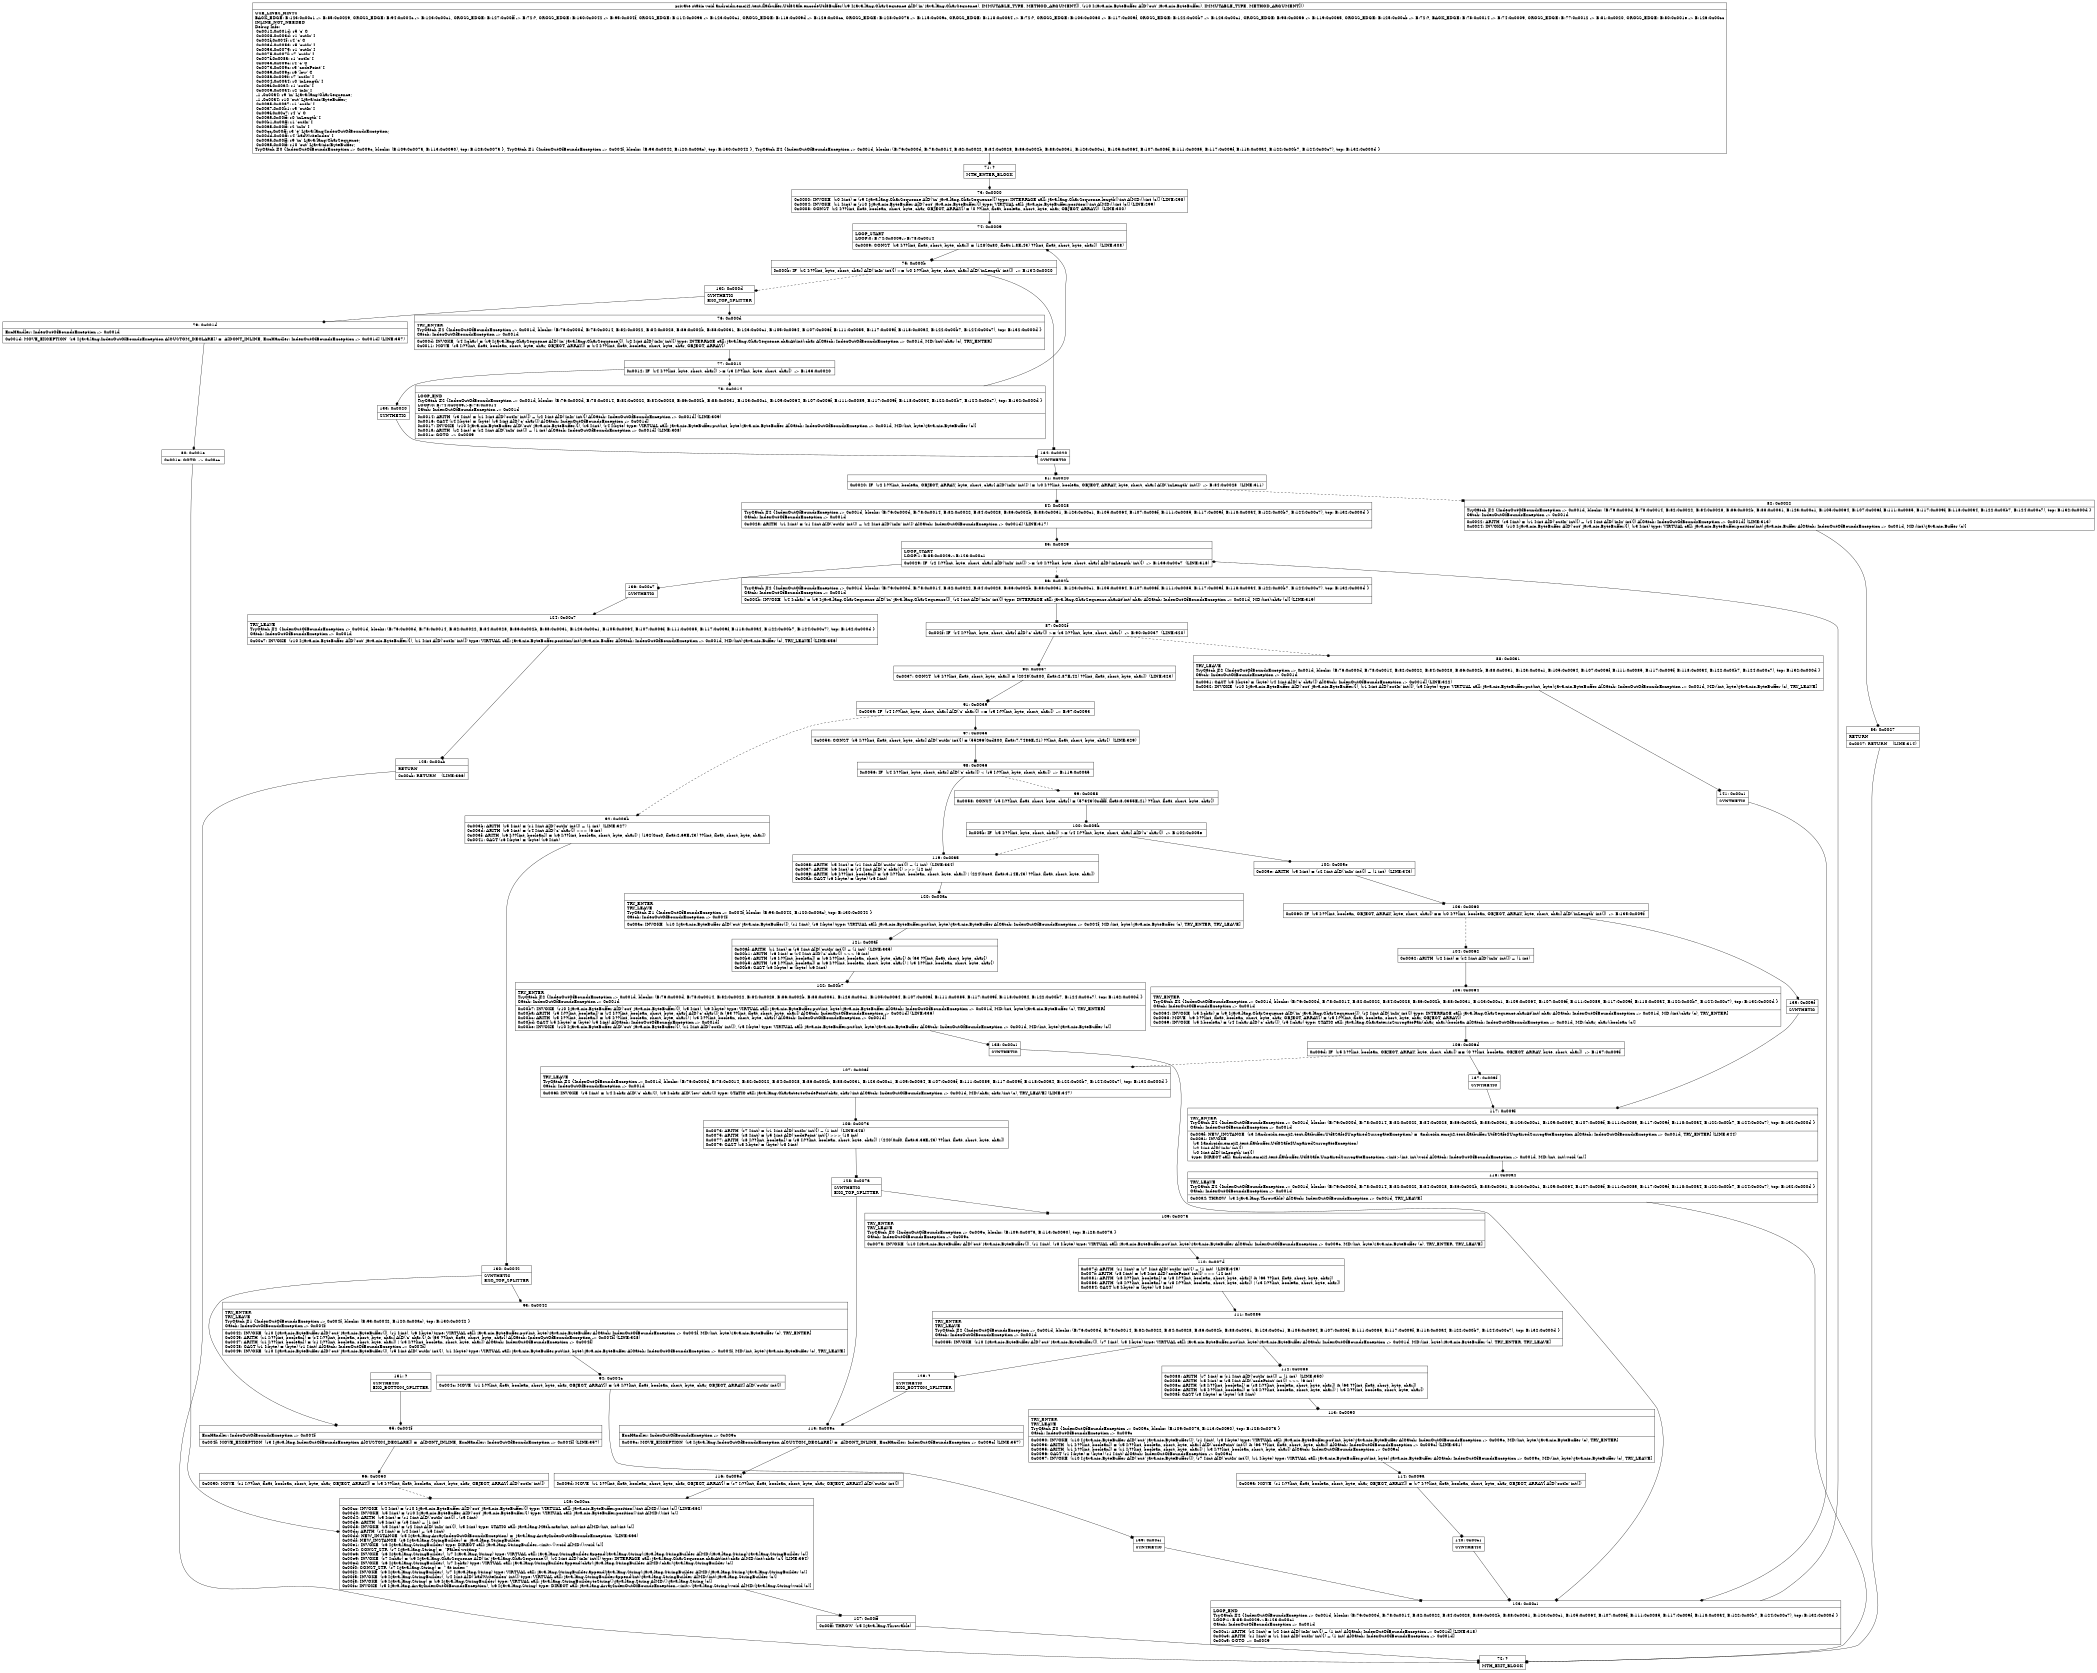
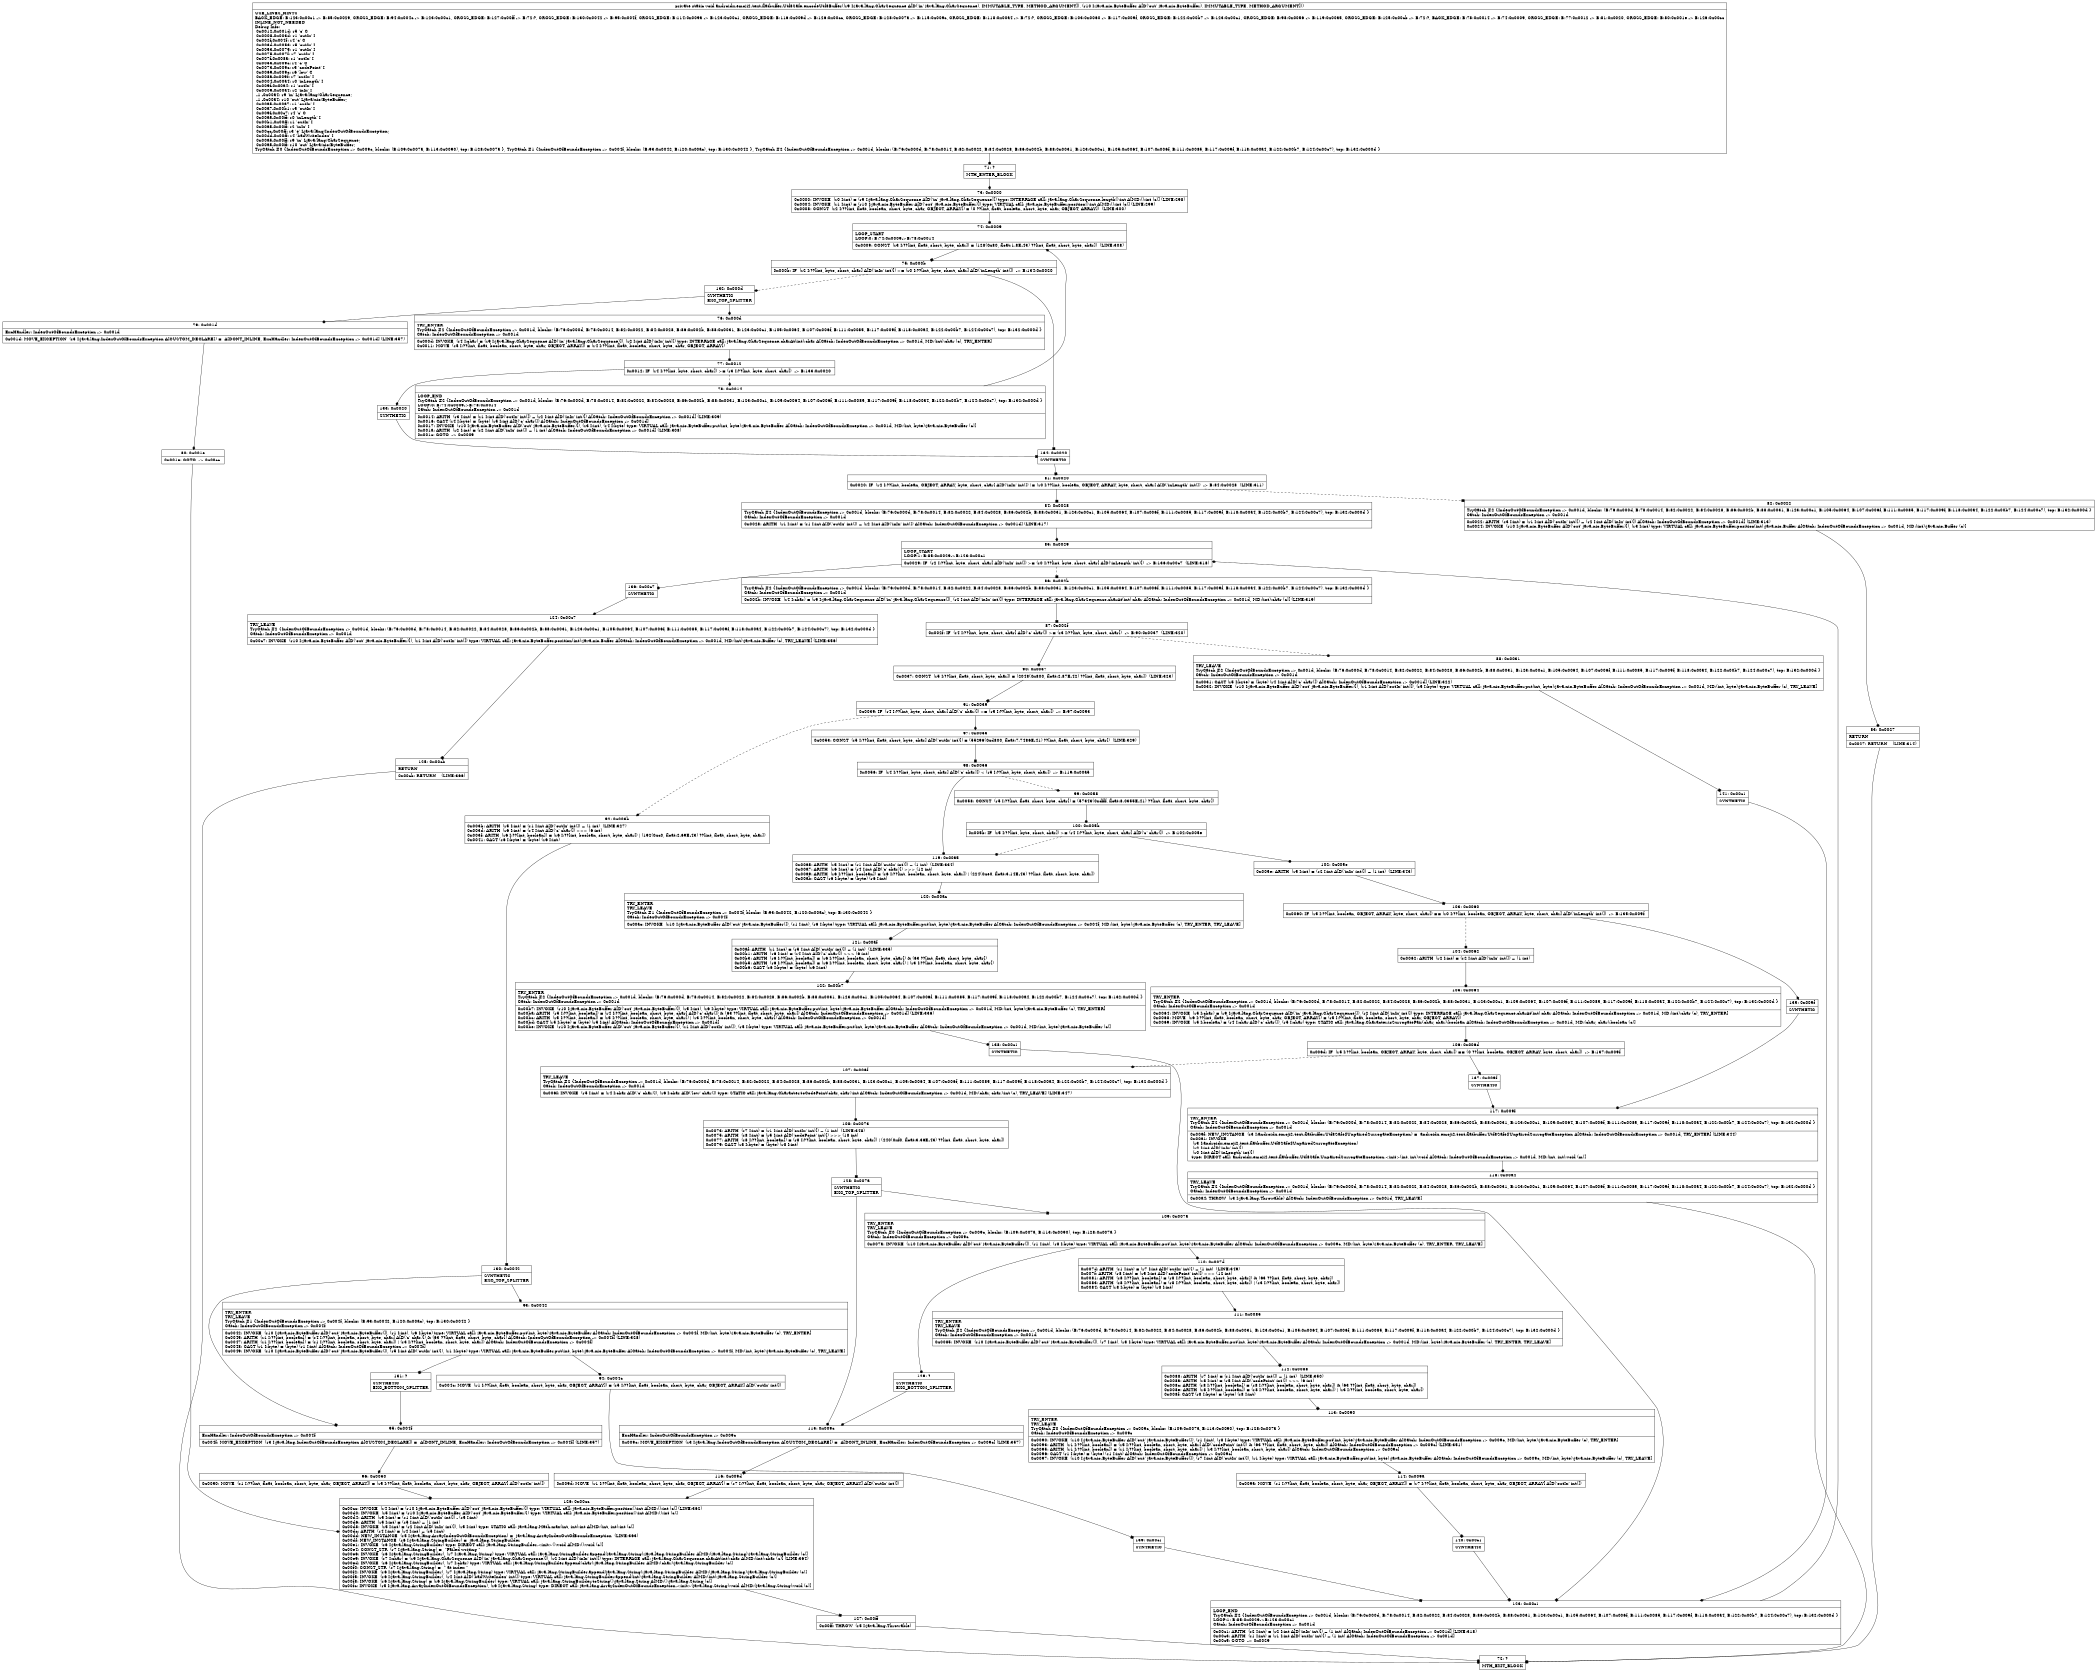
edge "111: 0x0085" -> "129: ?": now "109: 0x007a" -> "129: ?"
edge "93: 0x0042" -> "131: ?": added
edge "96: 0x0050" -> "126: 0x00cc": style dashed -> solid
